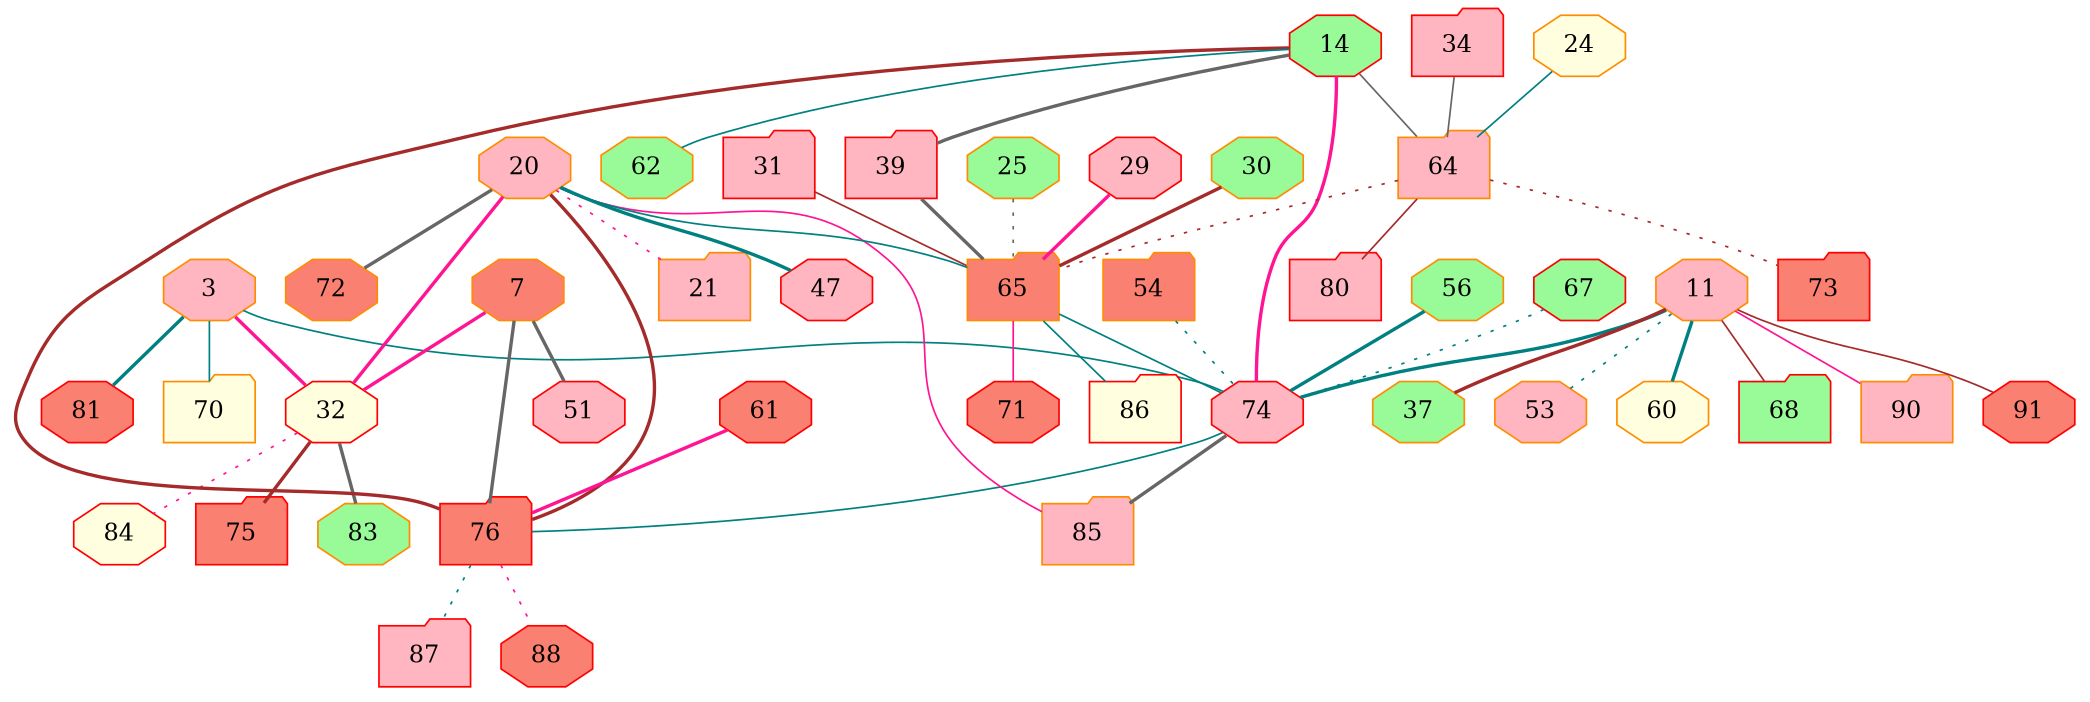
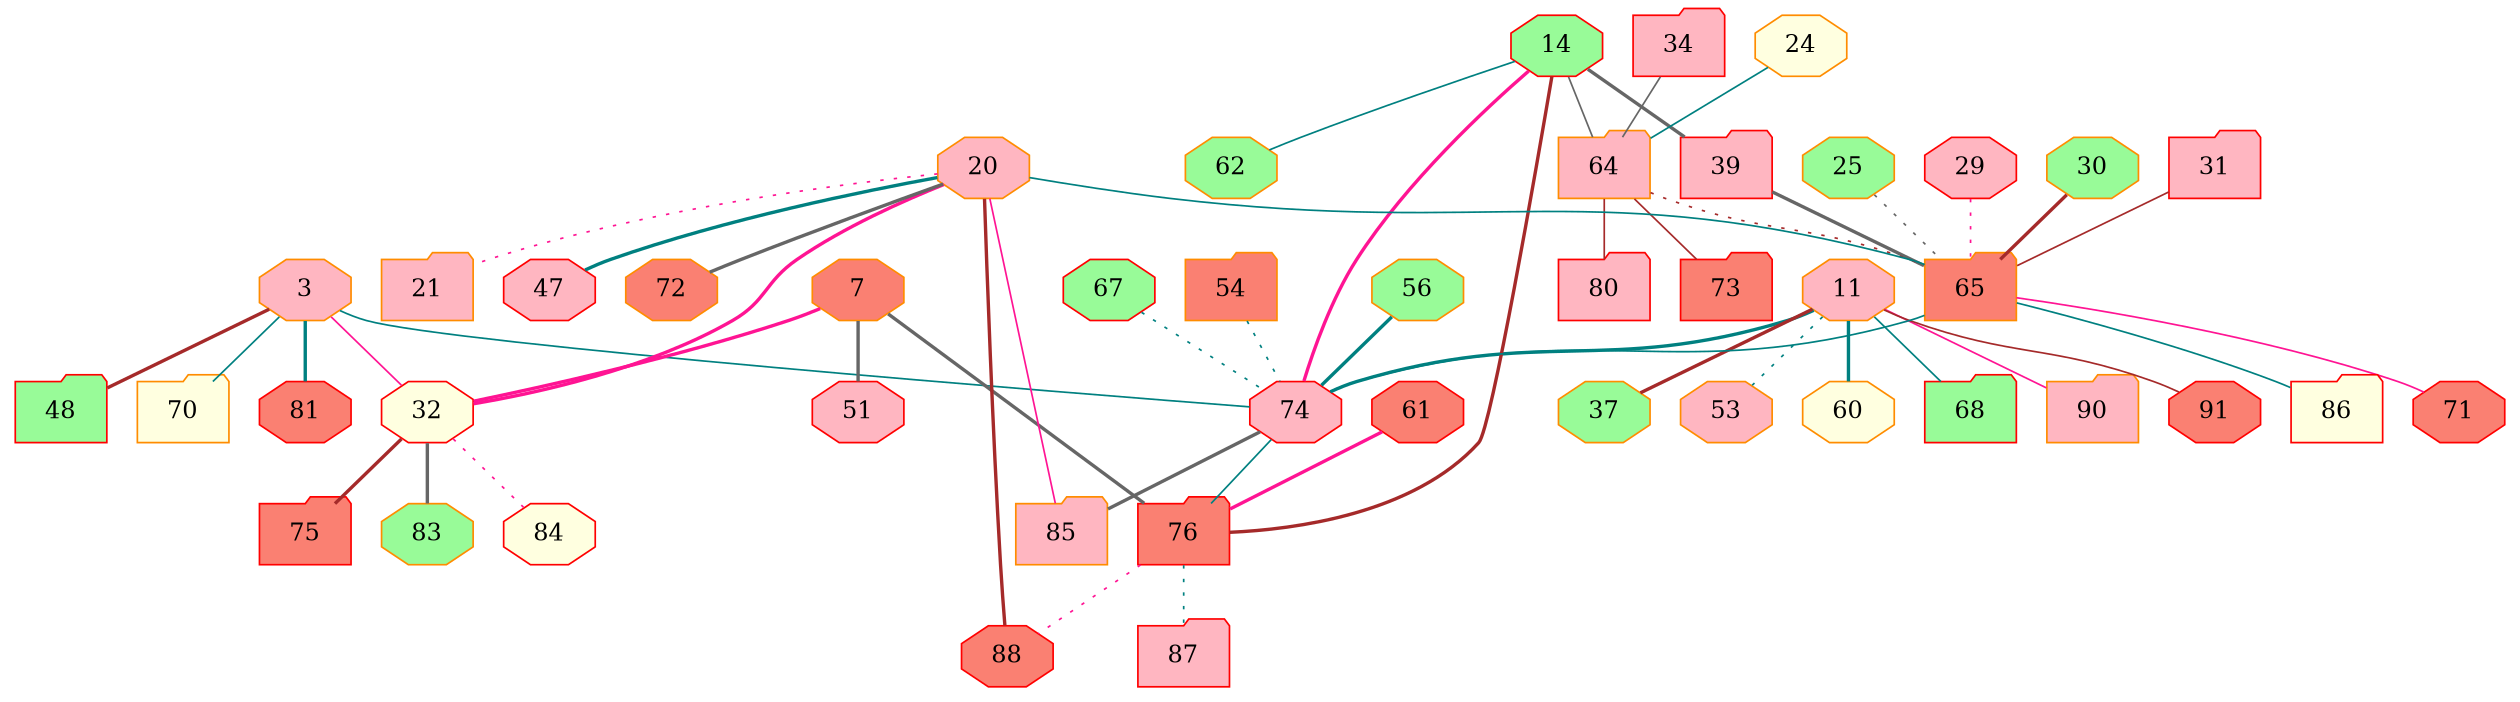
edge "64" -- "73": style dotted -> solid
edge "29" -- "65": style bold -> dotted
edge "3" -- "32": style bold -> solid
edge "11" -- "68": color brown -> teal
edge "20" -- "76": now "20" -- "88"
node "48": added
